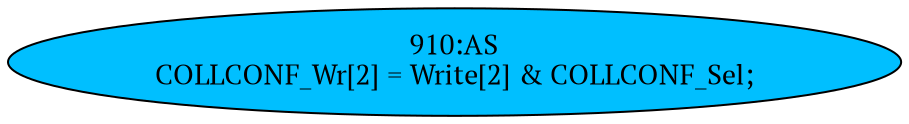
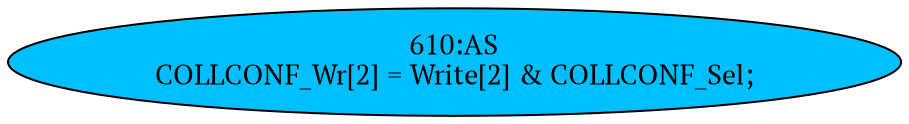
node "910:AS COLLCONF_Wr[2] = Write[2] & COLLCONF_Sel;": label "910:AS COLLCONF_Wr[2] = Write[2] & COLLCONF_Sel;" -> "610:AS COLLCONF_Wr[2] = Write[2] & COLLCONF_Sel;"
